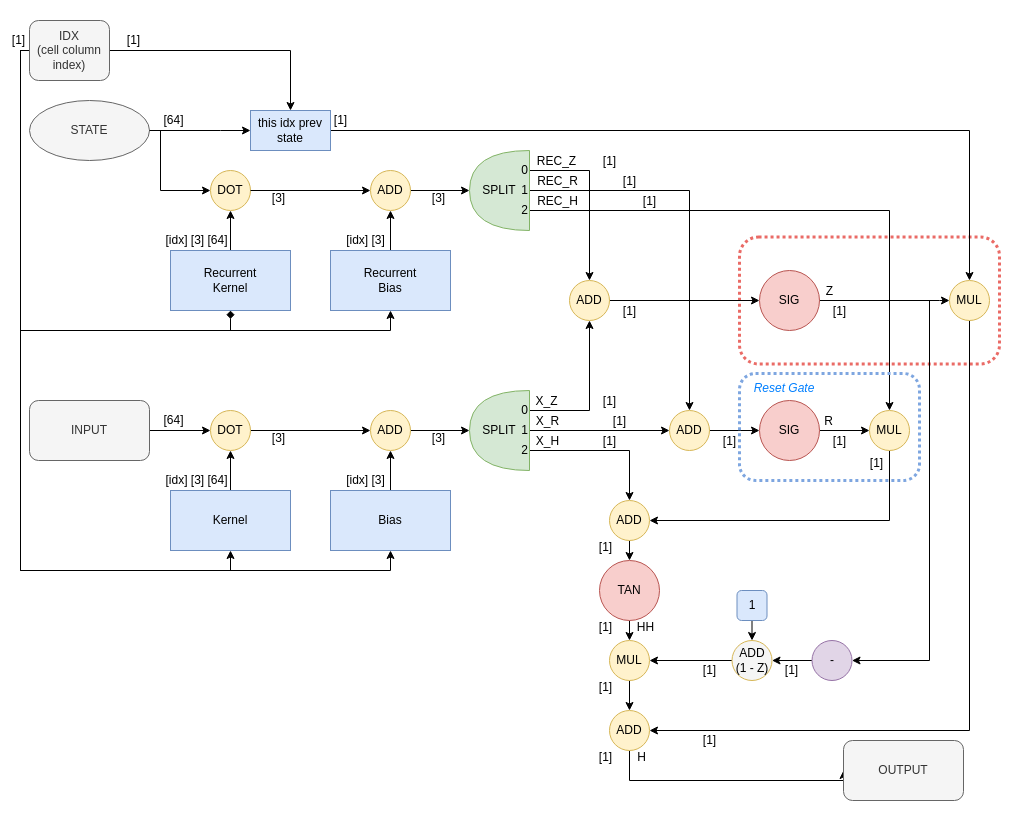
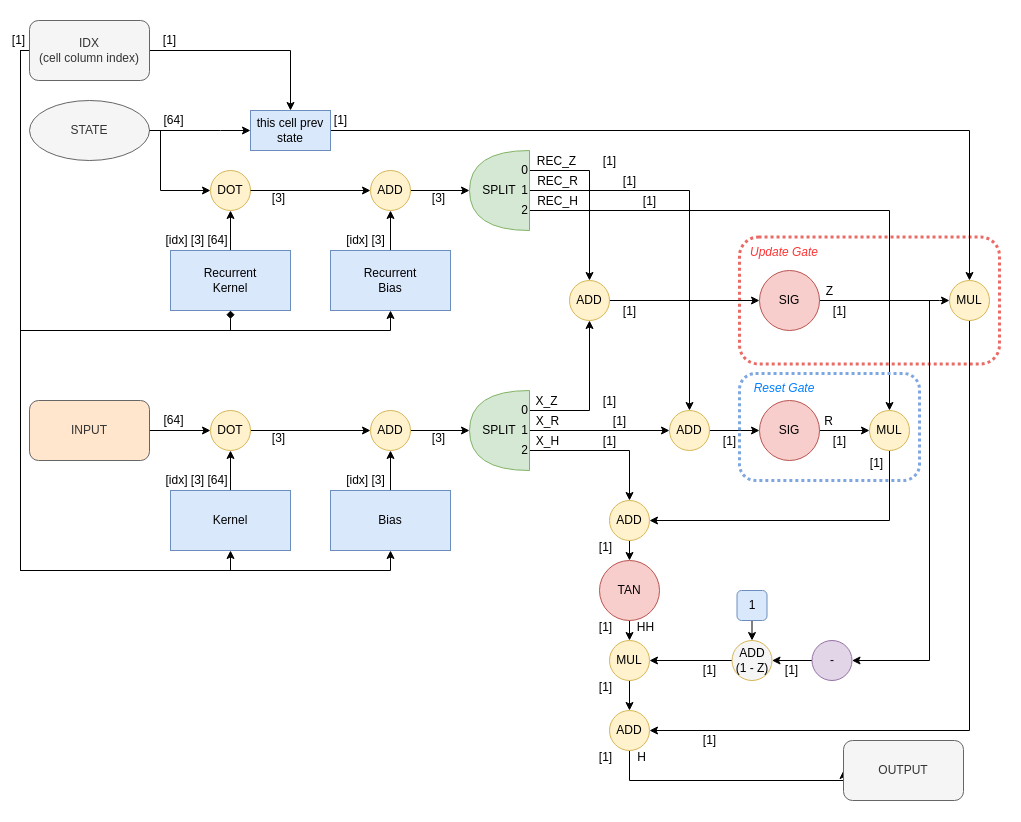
node "IDX (cell column index)": size 80x60 -> 120x60
node "this idx prev state": label "this idx prev state" -> "this cell prev state"
node "Update Gate": added
node "INPUT": fillcolor #f5f5f5 -> #ffe6cc
